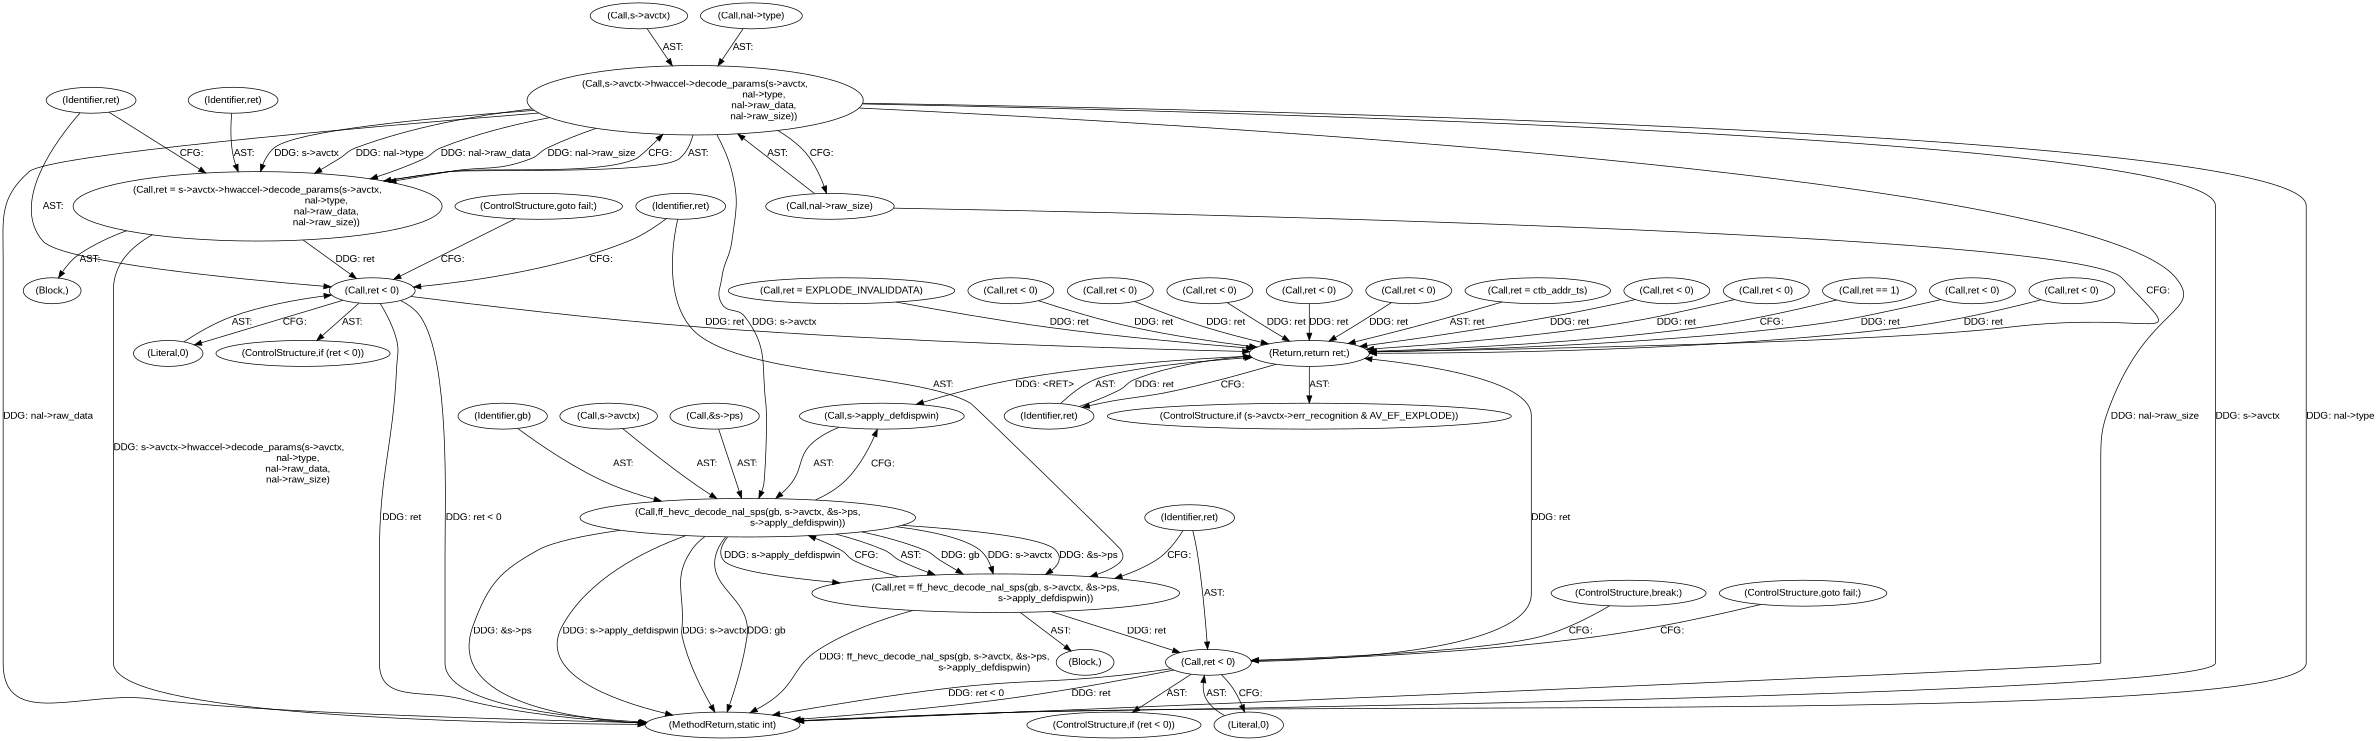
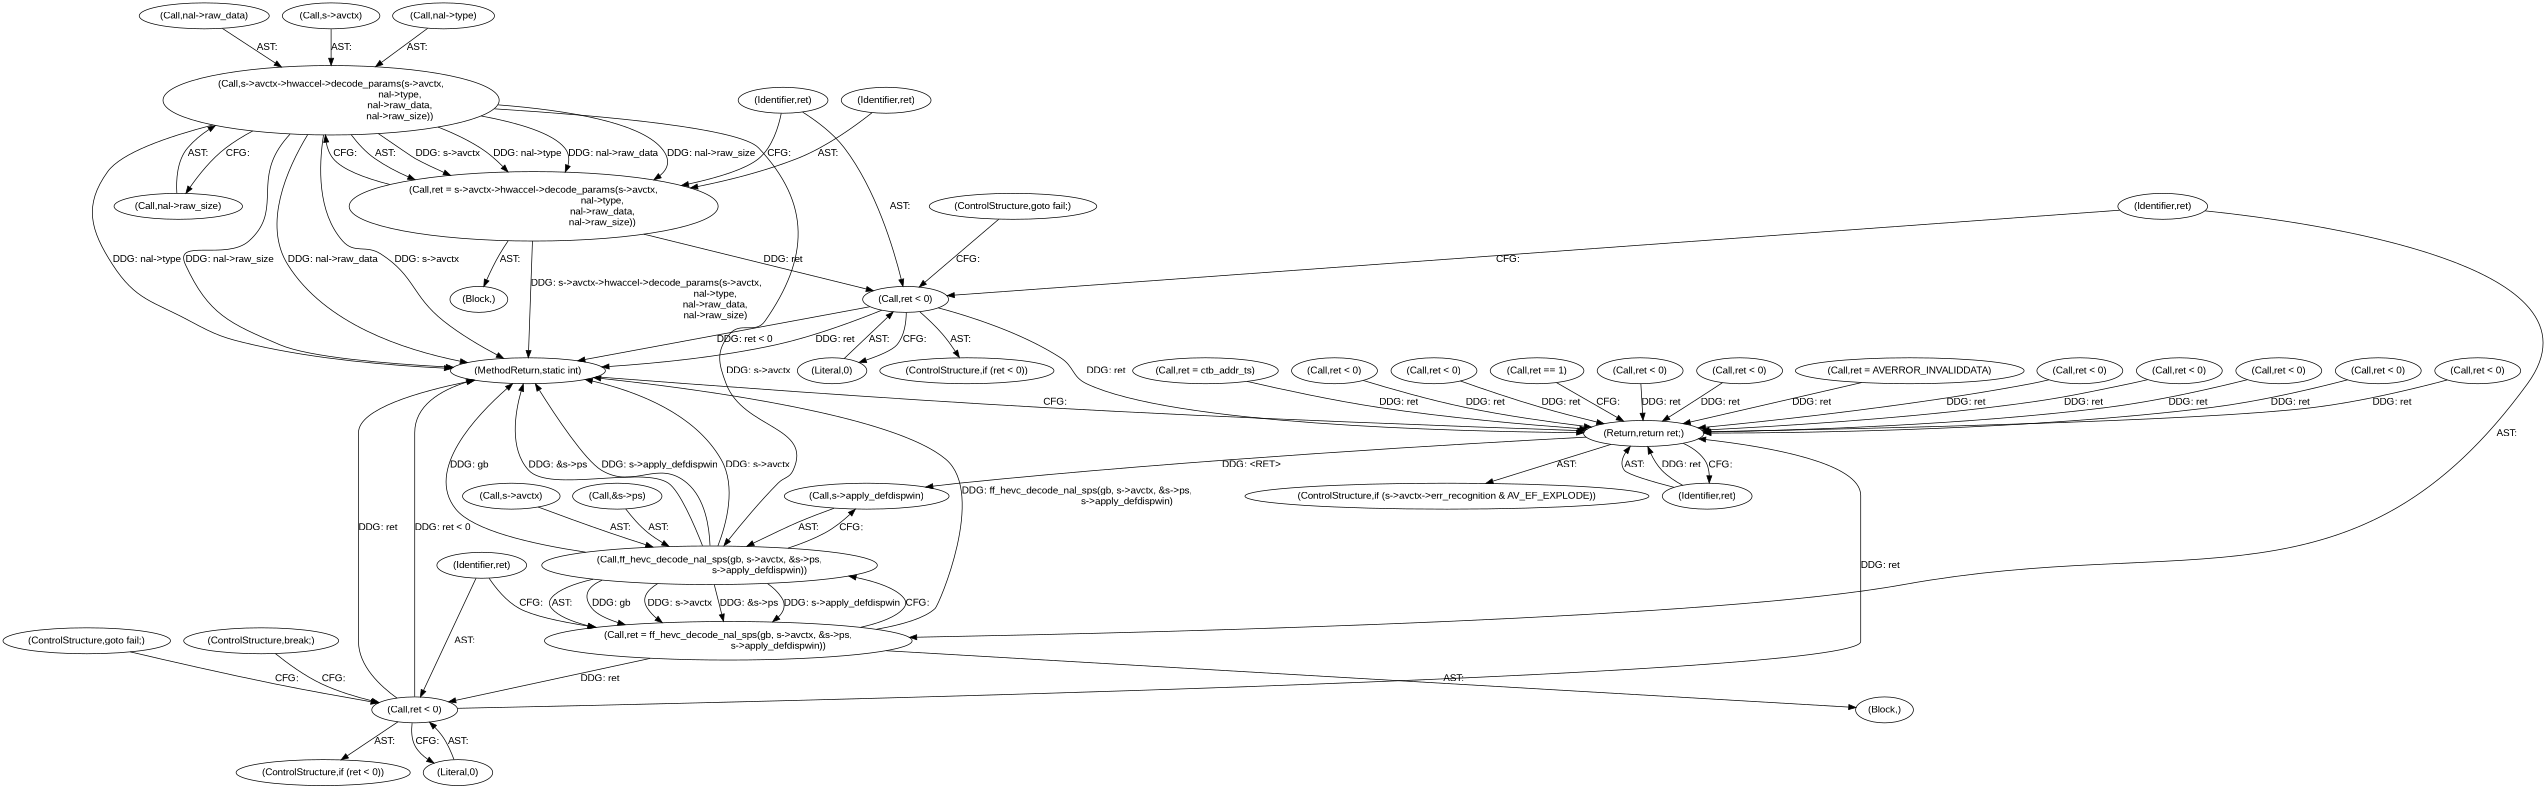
node "(Call,nal->raw_data)": added
edge "(Call,nal->raw_size)" -> "(Return,return ret;)": now "(MethodReturn,static int)" -> "(Return,return ret;)"
node "(Call,ret = EXPLODE_INVALIDDATA)": label "(Call,ret = EXPLODE_INVALIDDATA)" -> "(Call,ret = AVERROR_INVALIDDATA)"
edge "(Call,ret = ctb_addr_ts)" -> "(Return,return ret;)": label "AST: ret" -> "DDG: ret"
node "(Identifier,gb)": removed
